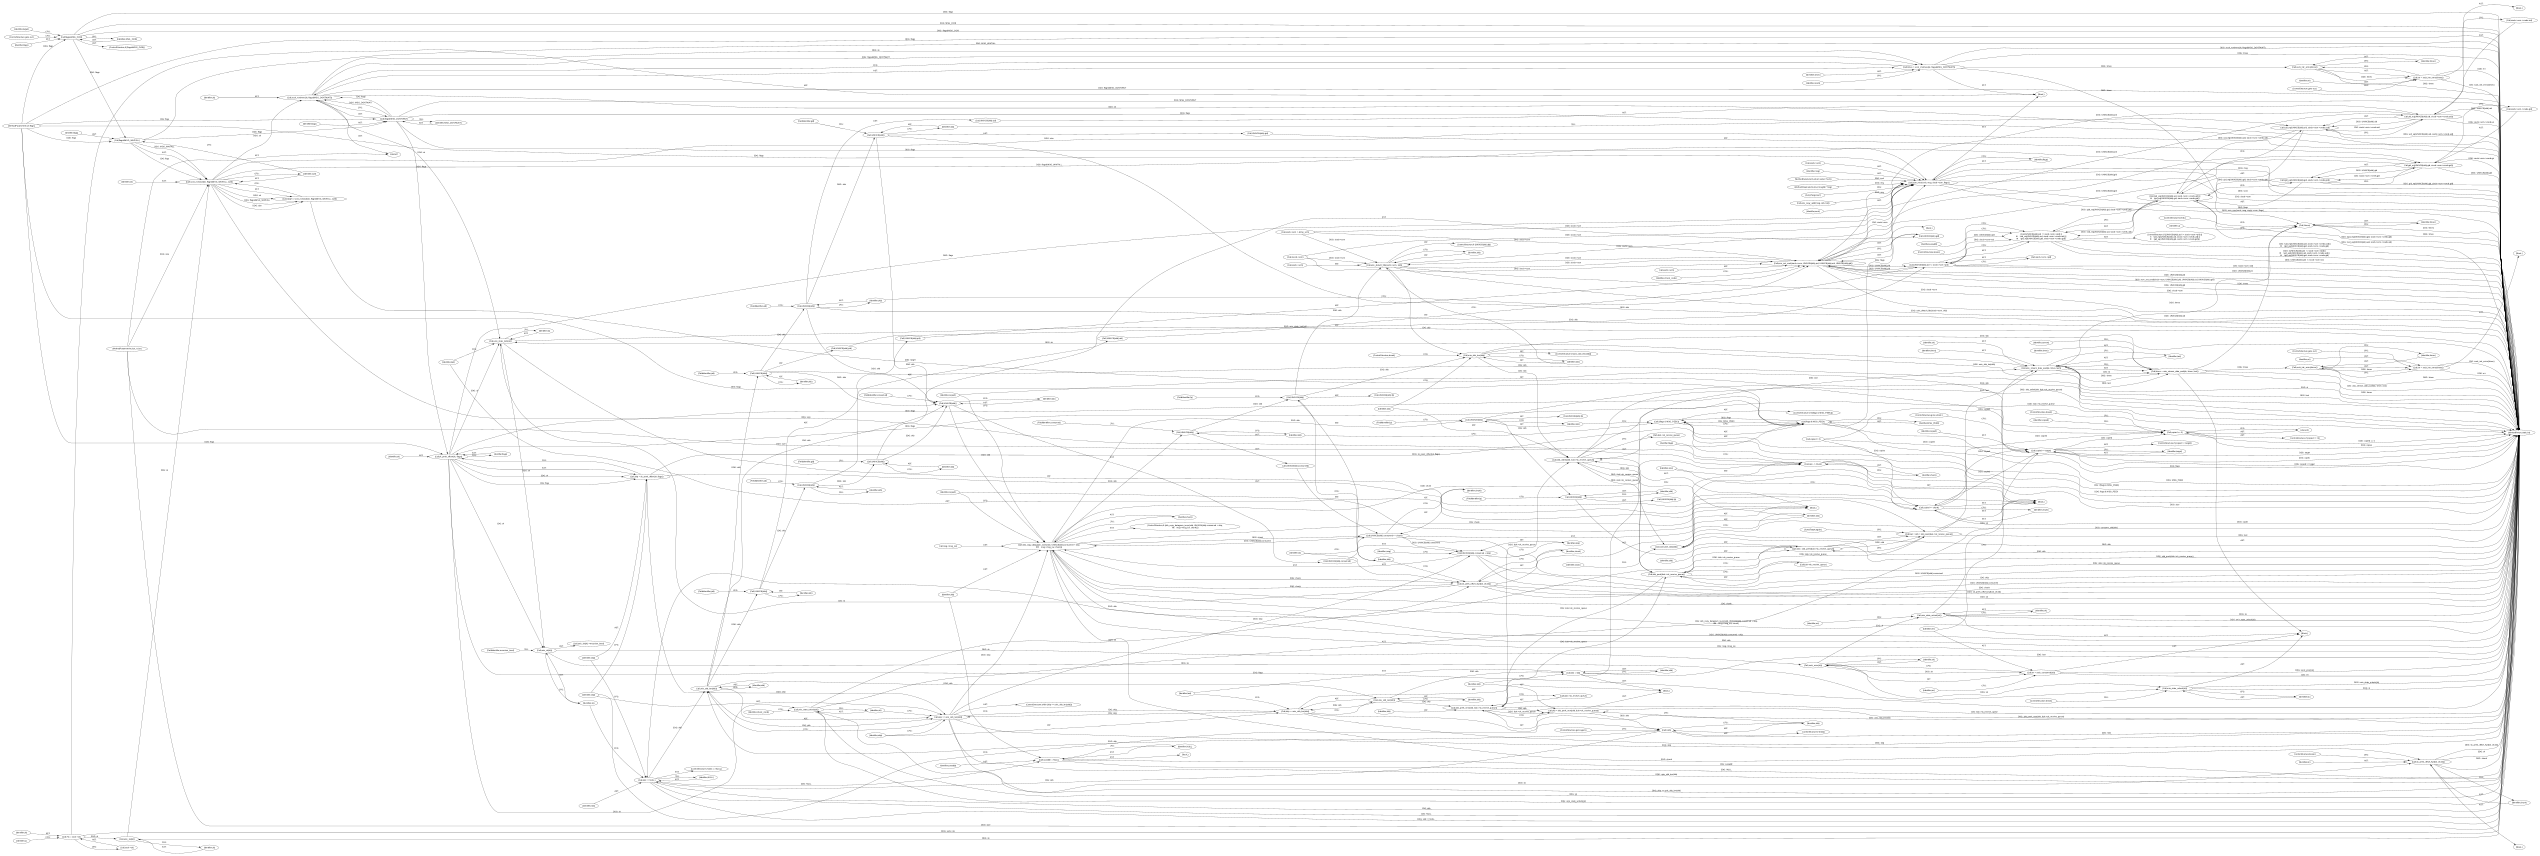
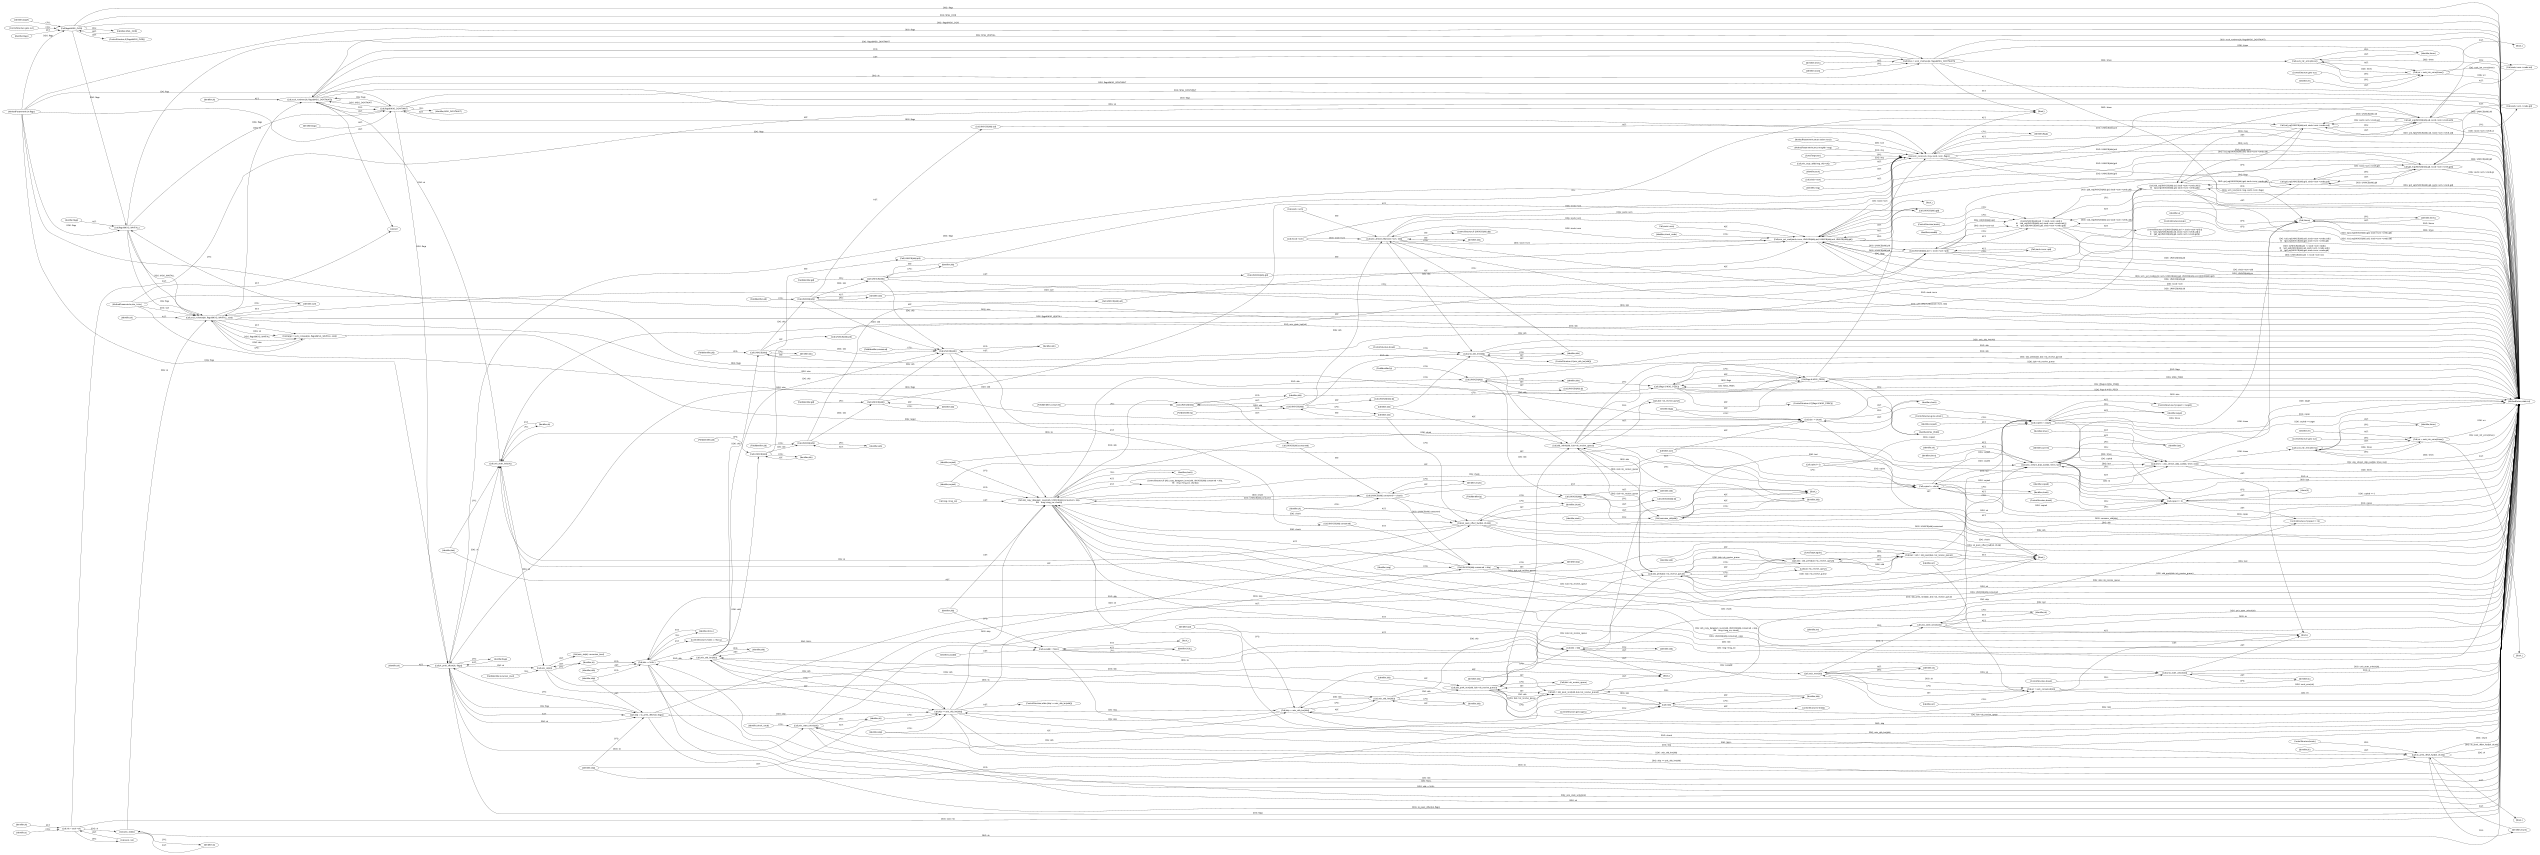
node "(Call,siocb->scm = &tmp_scm)": removed
edge "(Call,sk_peek_offset(sk, flags))" -> "(Call,flags & MSG_PEEK)": removed, label "DDG: flags"
edge "(Call,skb = skb_peek_next(skb, &sk->sk_receive_queue))" -> "(MethodReturn,static int)": now "(Call,skb = skb_peek_next(skb, &sk->sk_receive_queue))" -> "(ControlStructure,if (copied == 0))"
